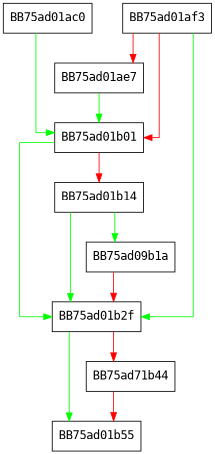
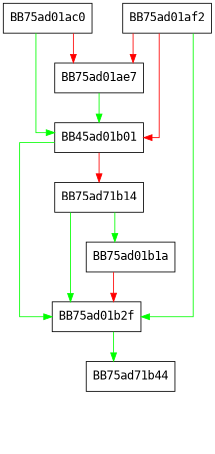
node "BB75ad01af3": label "BB75ad01af3" -> "BB75ad01af2"
edge "BB75ad01ac0" -> "BB75ad01ae7": added
node "BB75ad01b01": label "BB75ad01b01" -> "BB45ad01b01"
node "BB75ad01b14": label "BB75ad01b14" -> "BB75ad71b14"
node "BB75ad09b1a": label "BB75ad09b1a" -> "BB75ad01b1a"
edge "BB75ad01b2f" -> "BB75ad71b44": color red -> green
node "BB75ad01b55": removed
